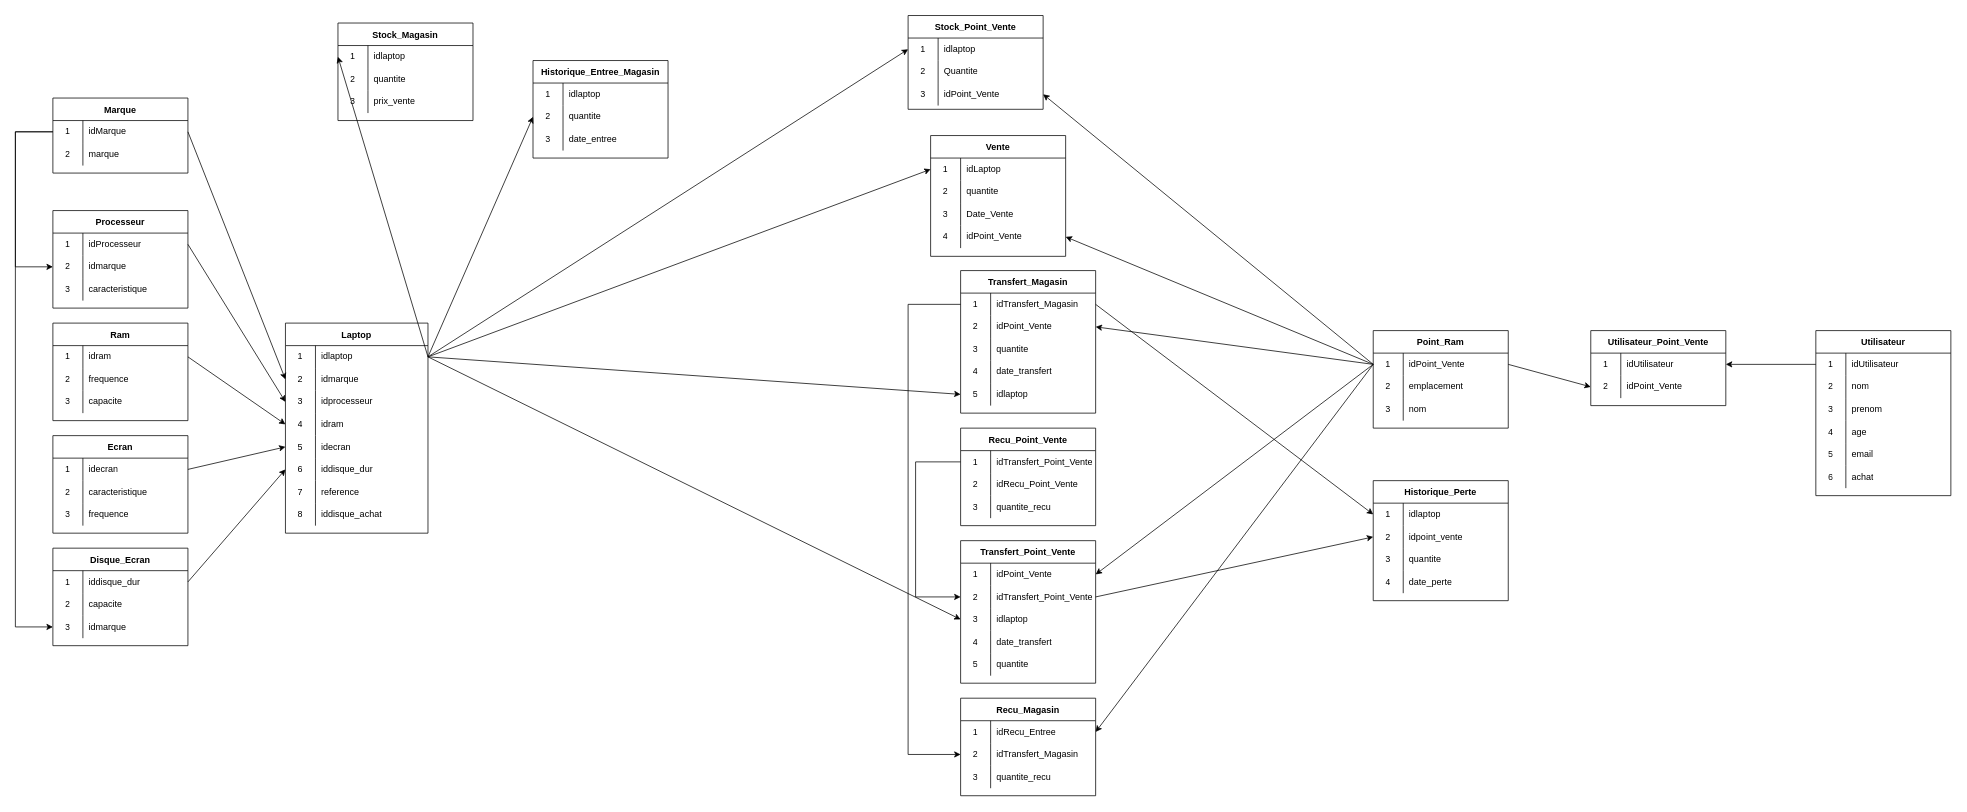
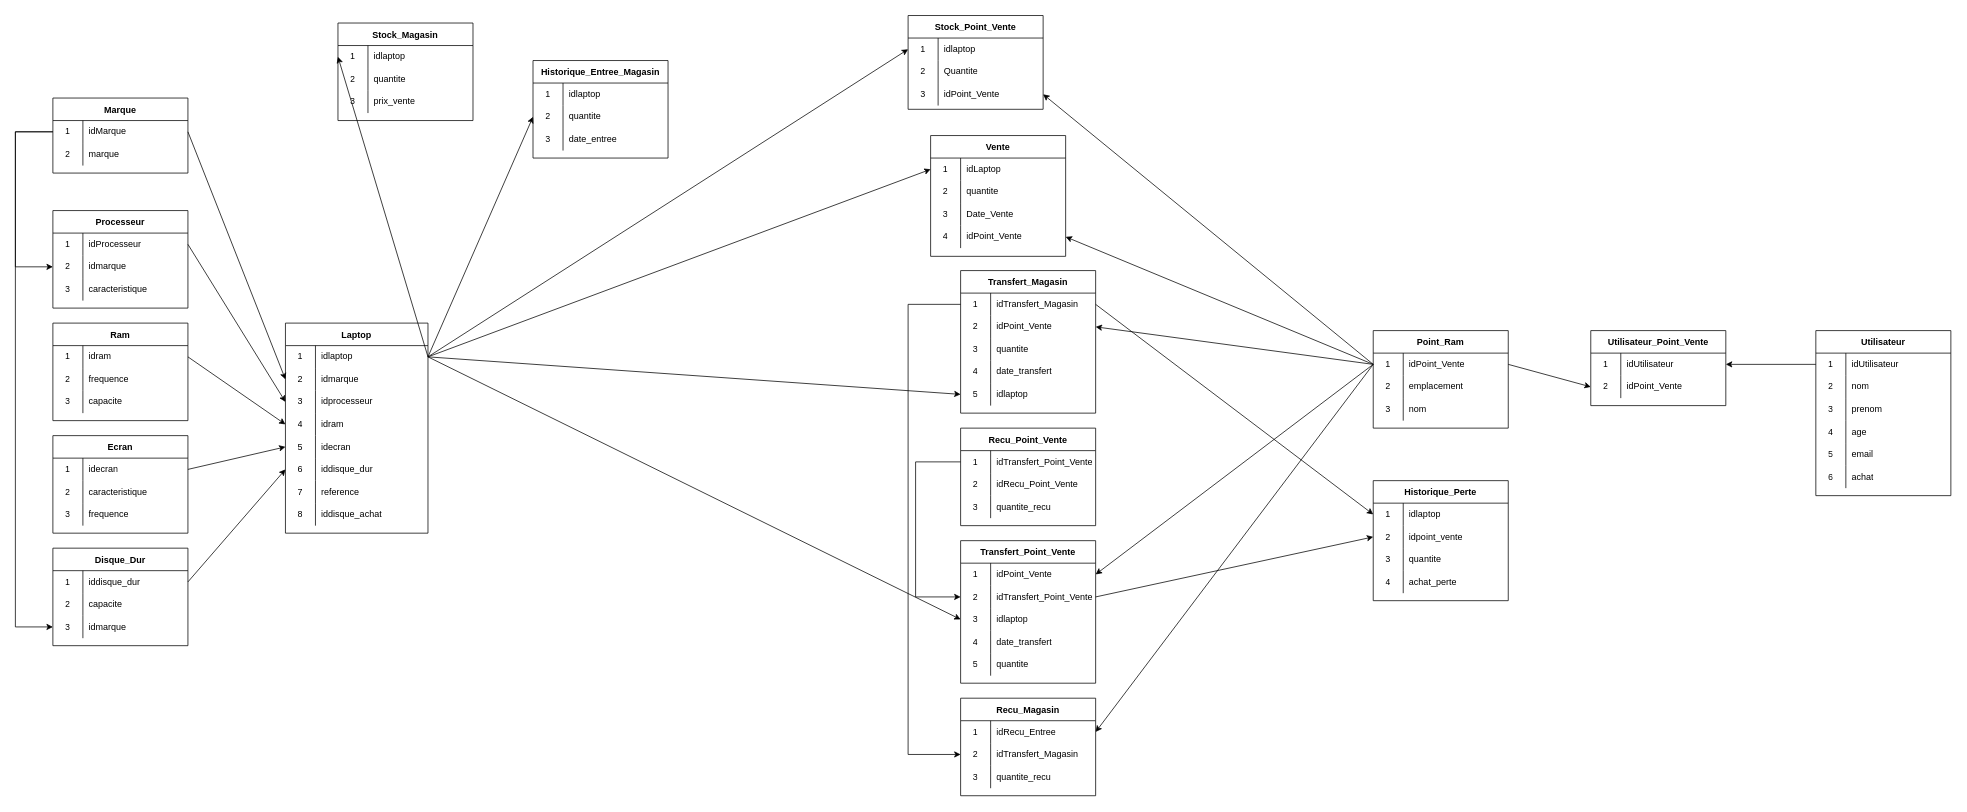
node "Disque_Ecran": label "Disque_Ecran" -> "Disque_Dur"
node "date_perte": label "date_perte" -> "achat_perte"
